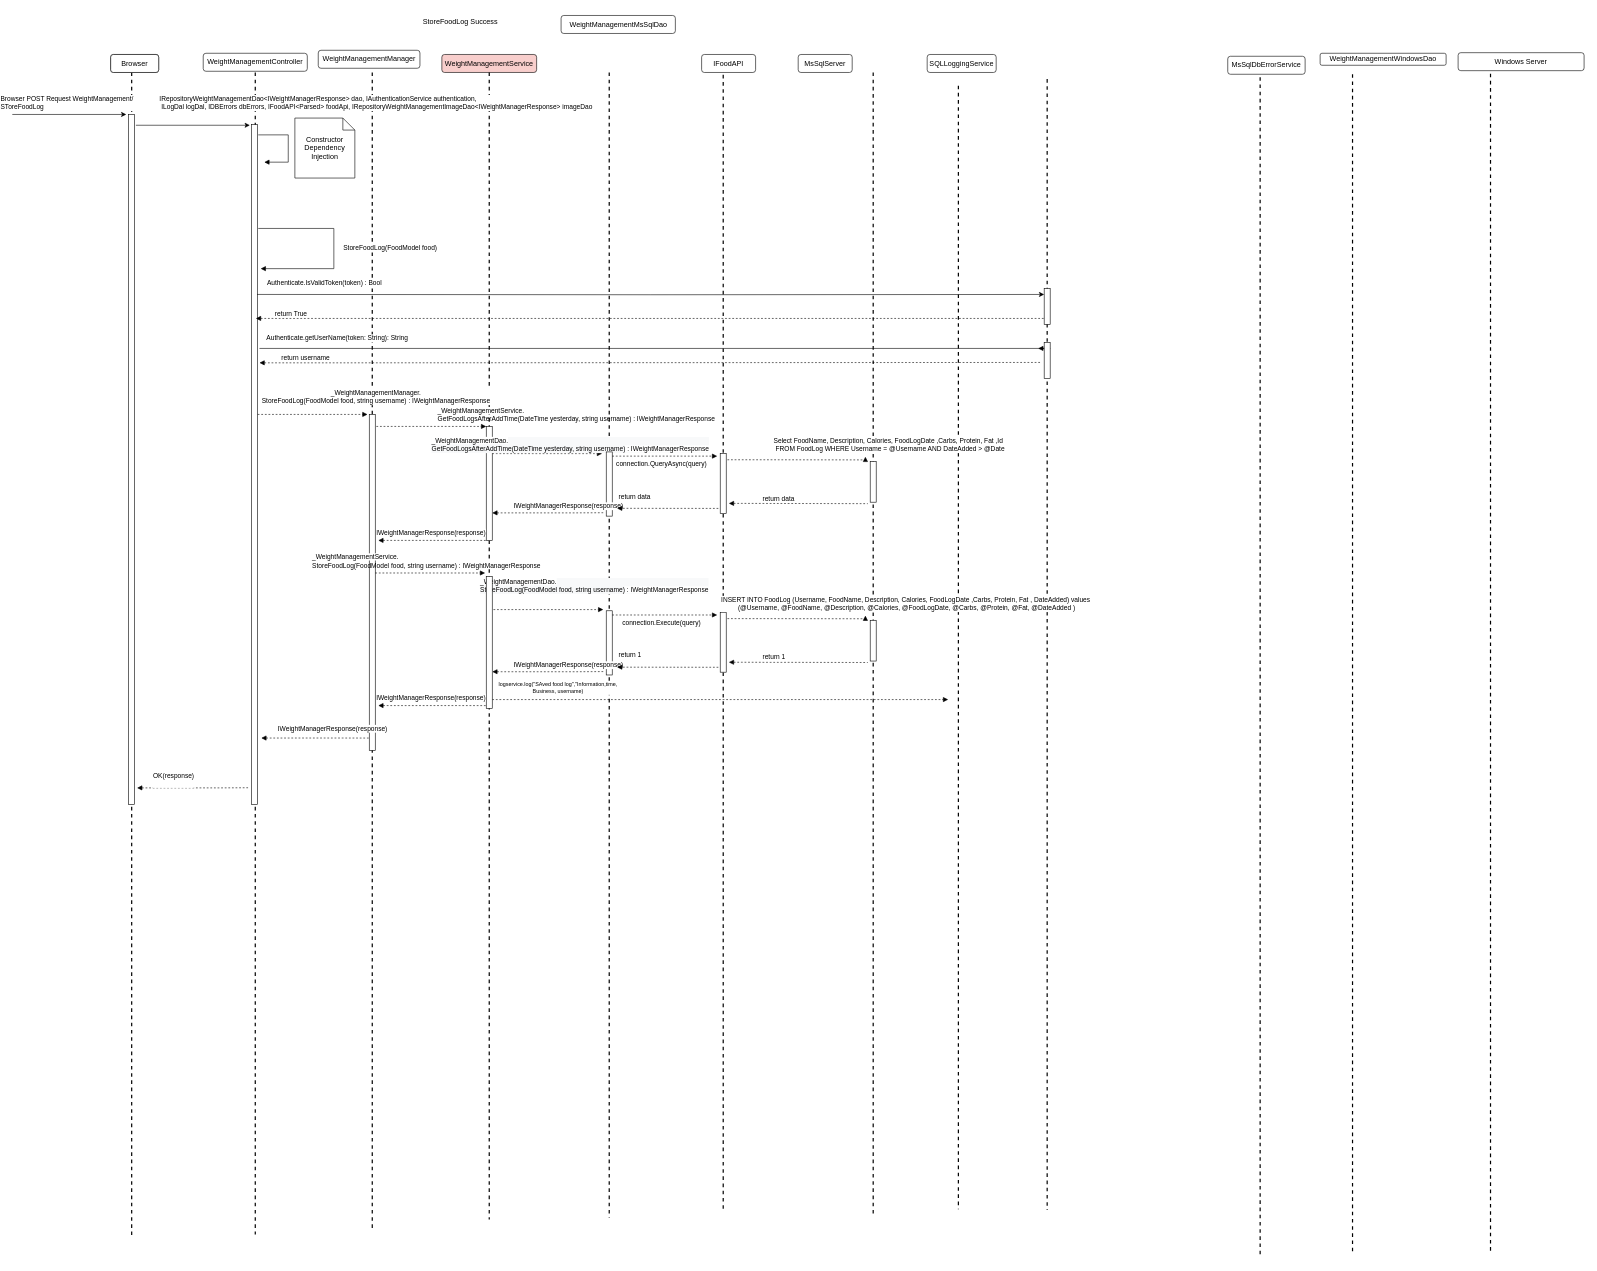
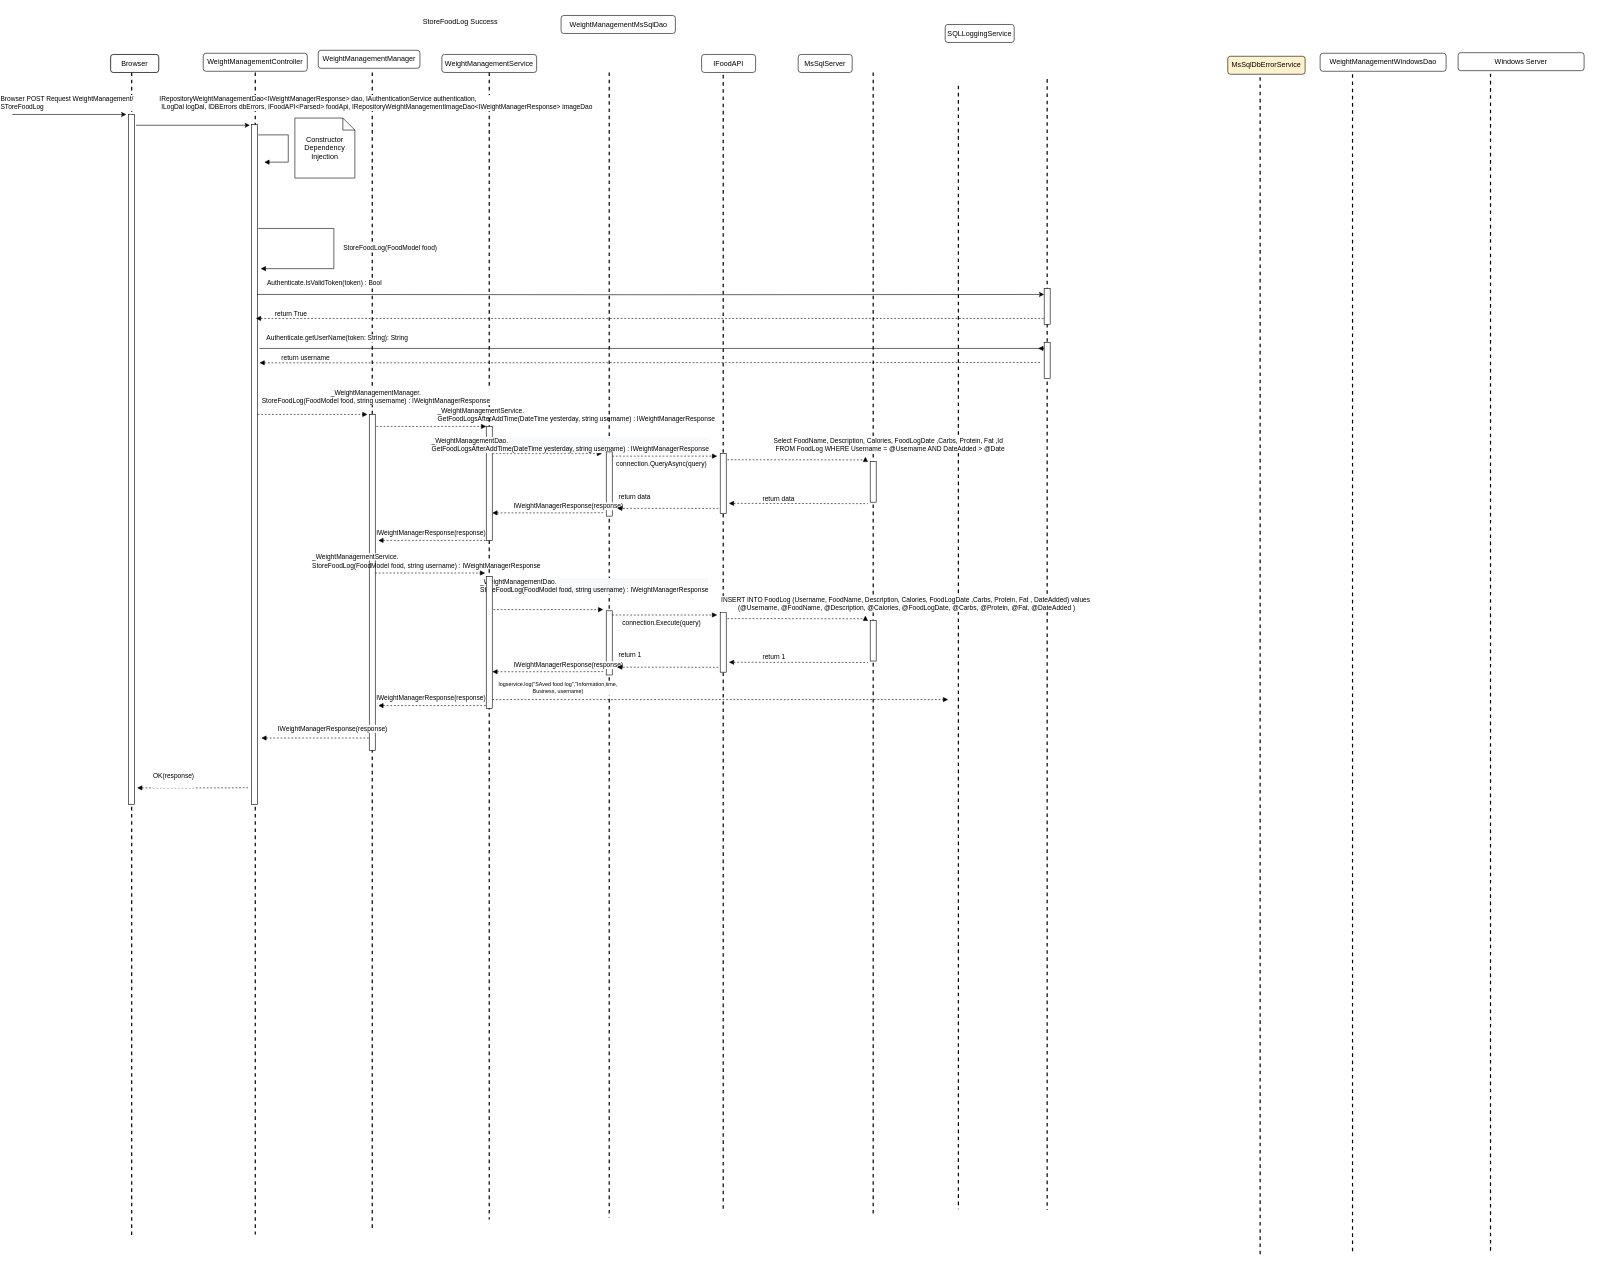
node "WeightManagementWindowsDao": size 126x12 -> 126x18
node "WeightManagementService": fillcolor #f8cecc -> #ffffff
node "SQLLoggingService": moved (962, 63) -> (980, 33)
node "MsSqlDbErrorService": fillcolor #ffffff -> #fff2cc
